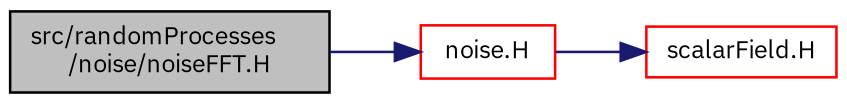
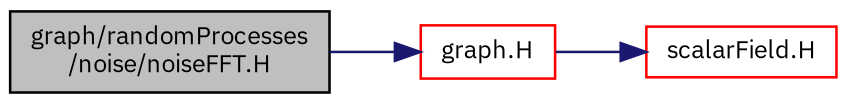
node "src/randomProcesses /noise/noiseFFT.H": label "src/randomProcesses /noise/noiseFFT.H" -> "graph/randomProcesses /noise/noiseFFT.H"
node "noise.H": label "noise.H" -> "graph.H"
